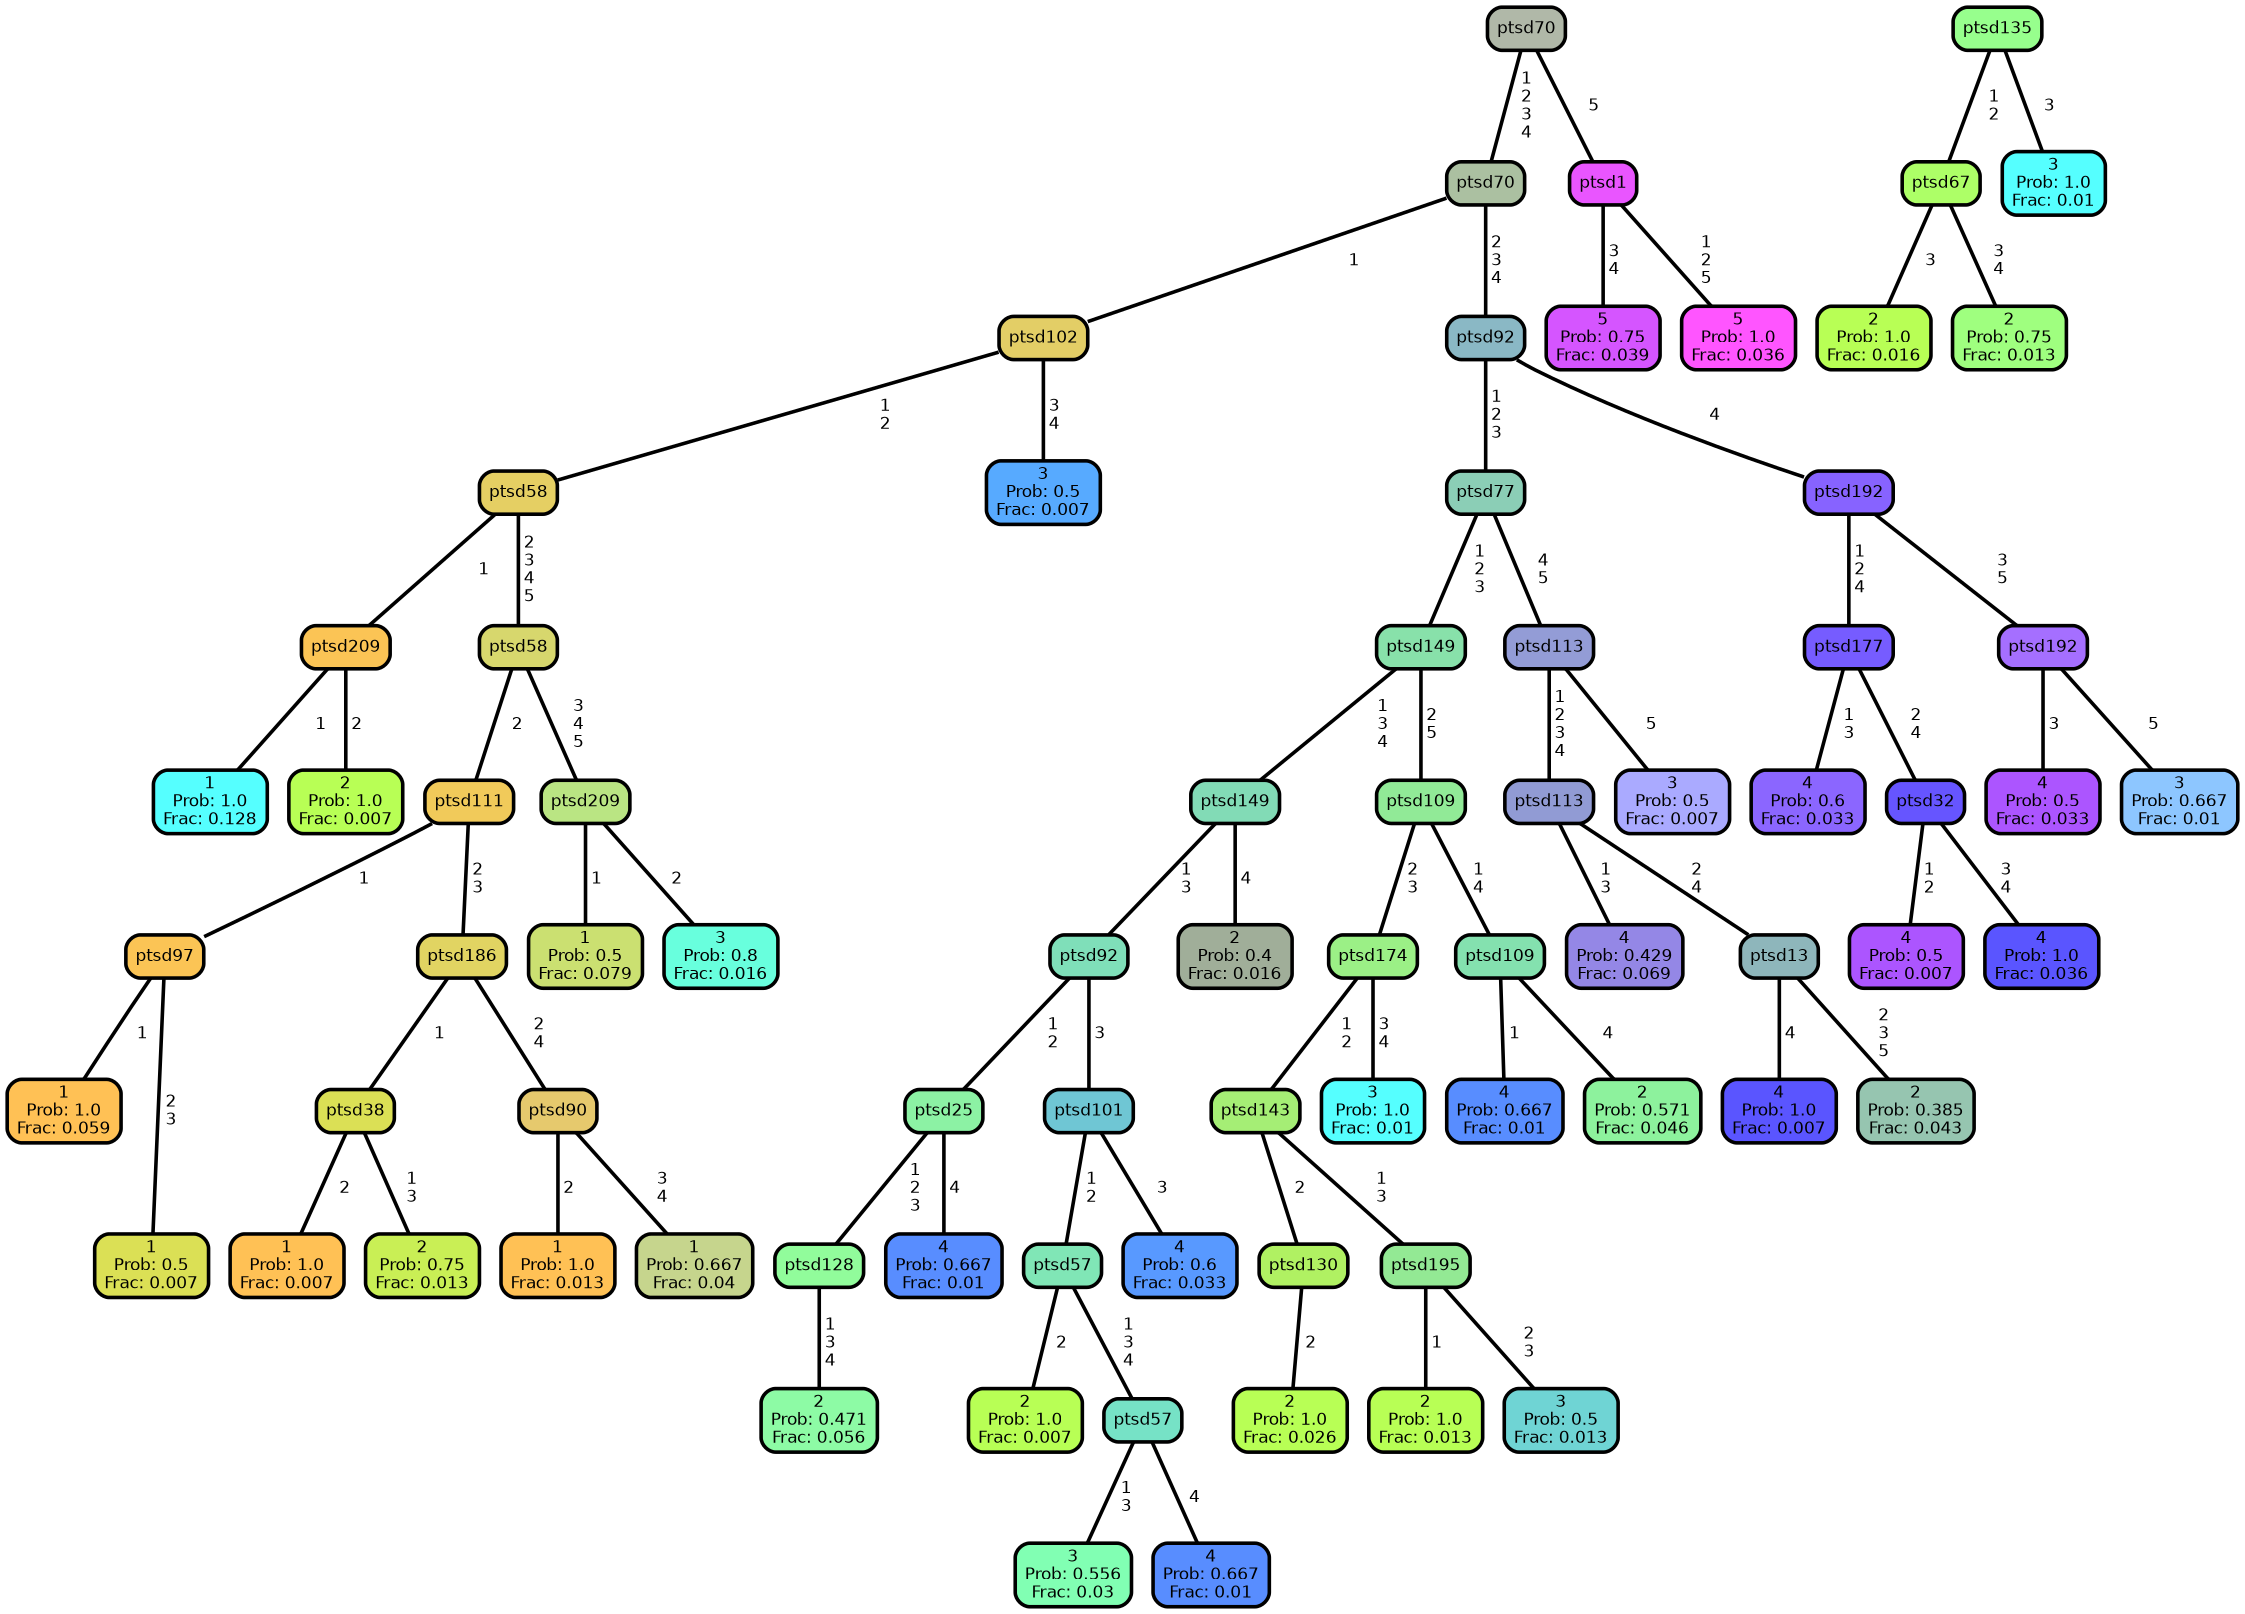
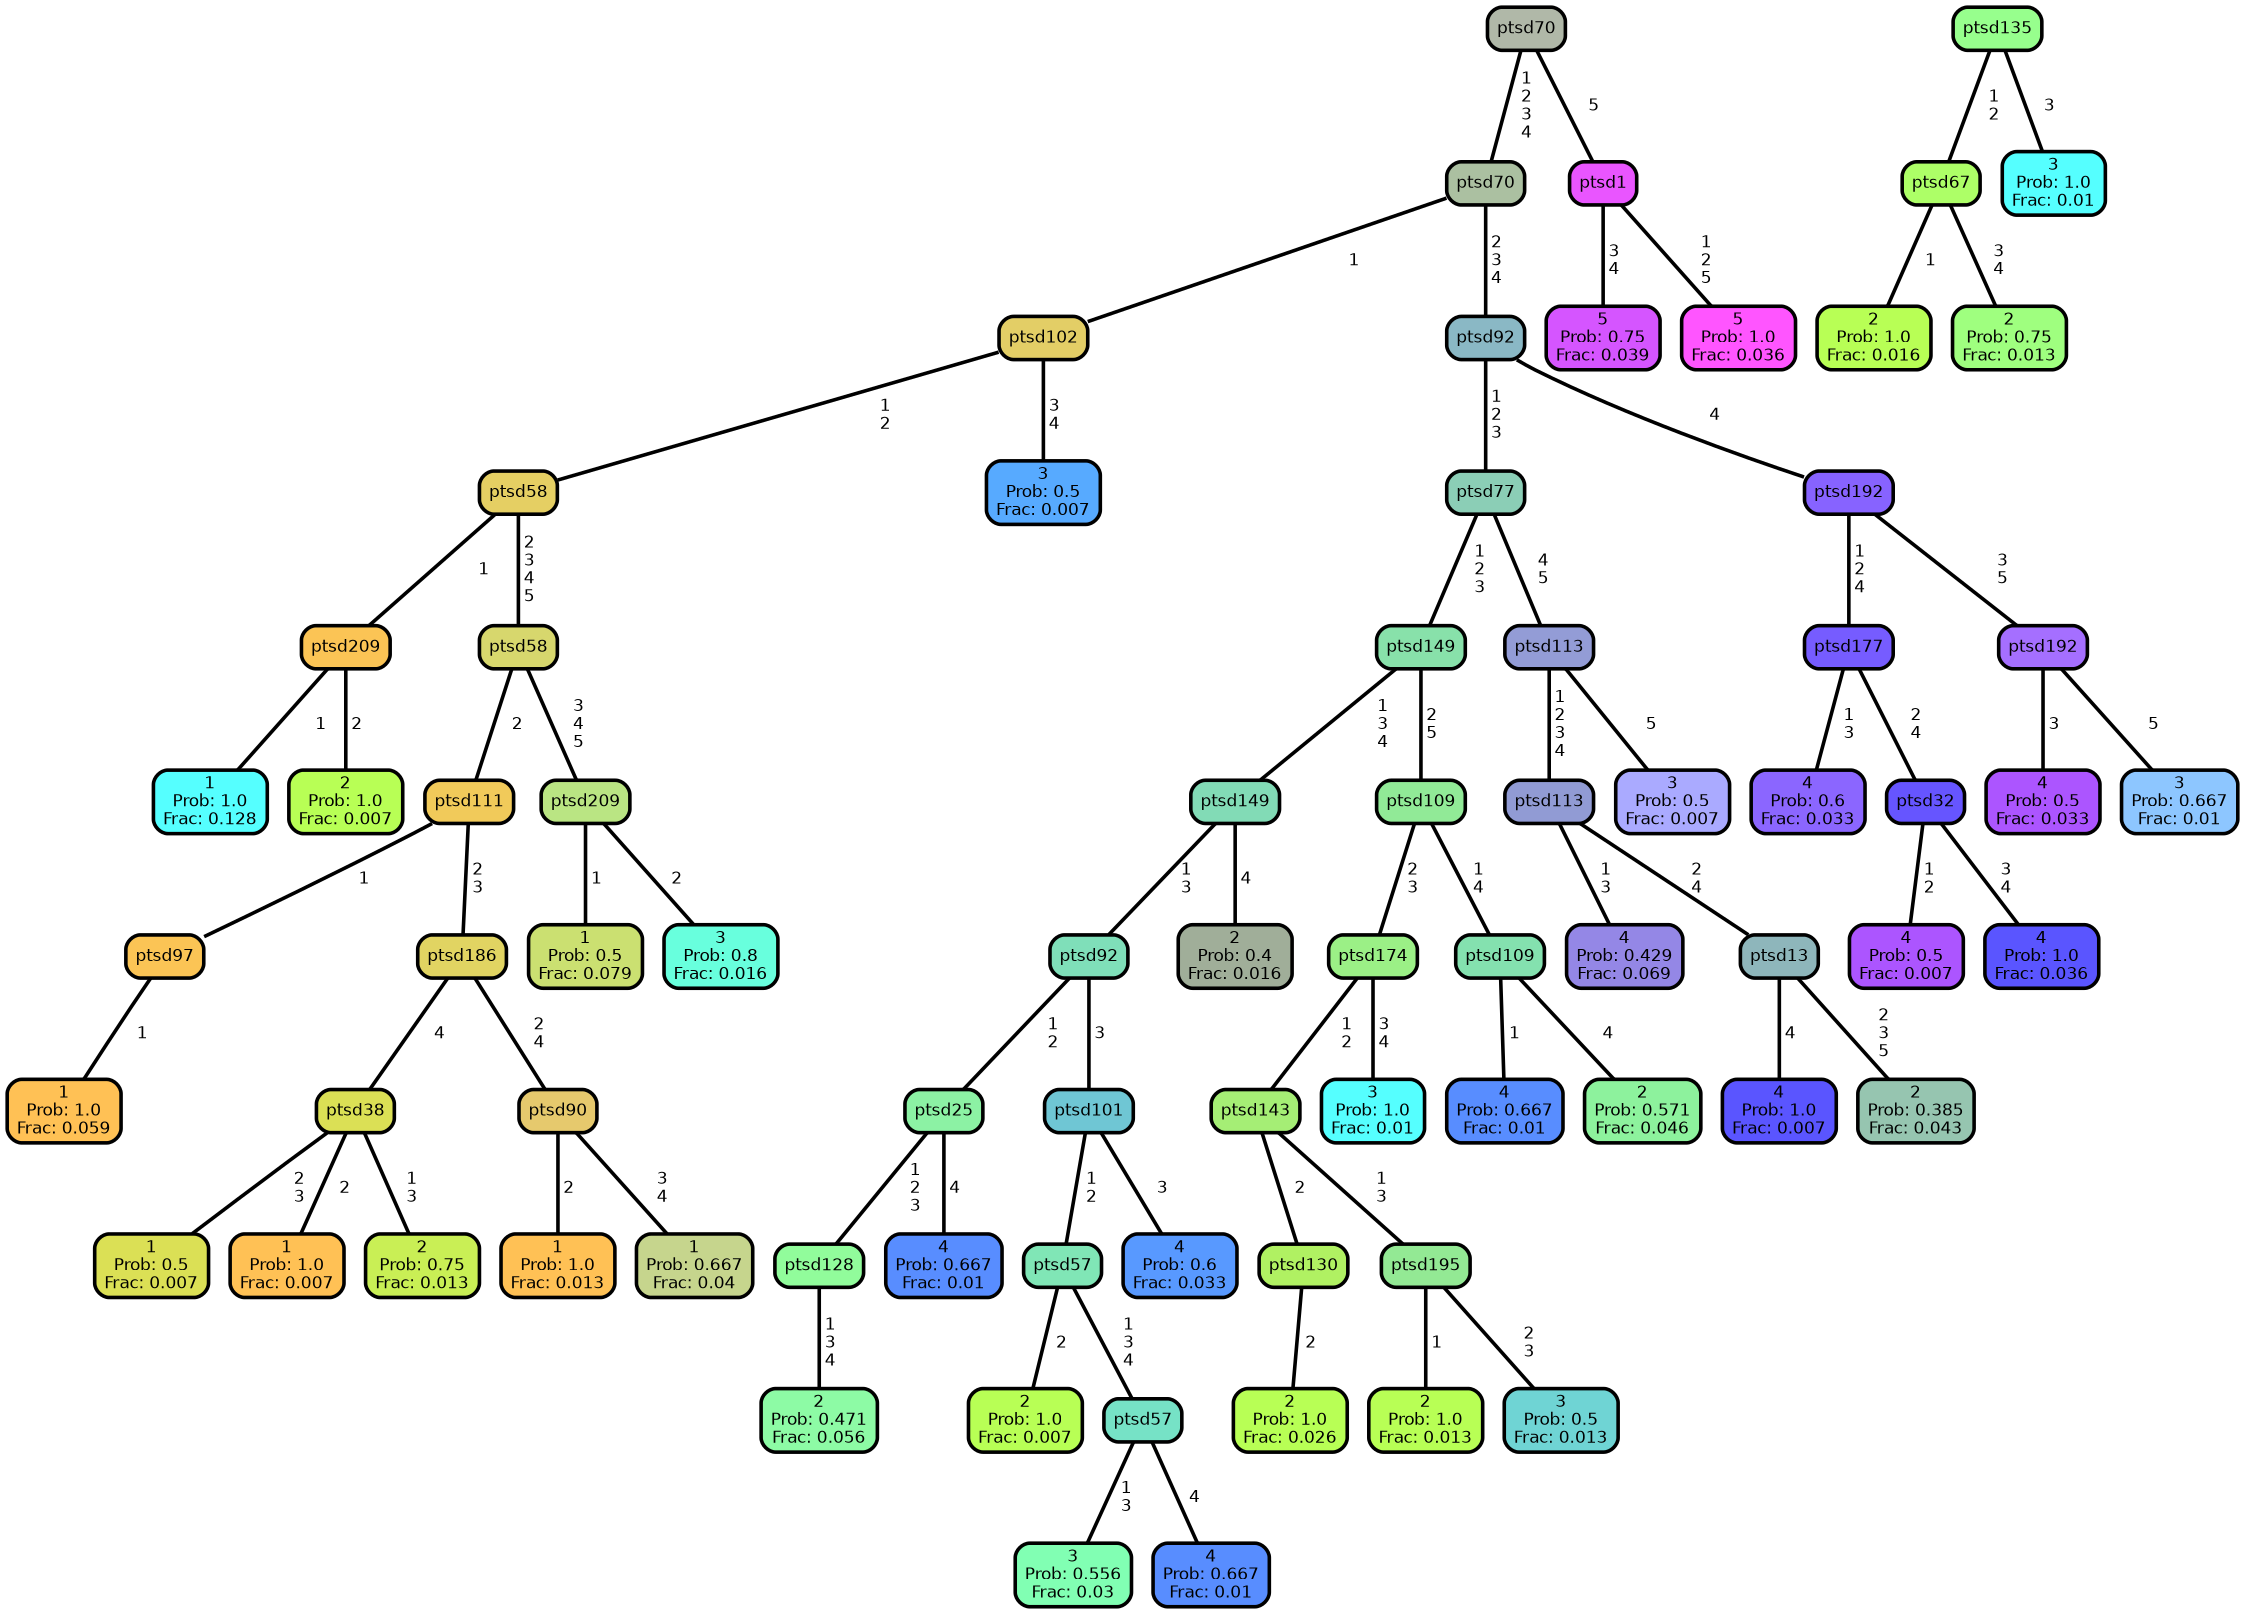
edge "ptsd67" -- "2 Prob: 1.0 Frac: 0.016": label " 3" -> " 1"
edge "ptsd186" -- "ptsd38": label " 1" -> " 4"
edge "ptsd97" -- "1 Prob: 0.5 Frac: 0.007": now "ptsd38" -- "1 Prob: 0.5 Frac: 0.007"
